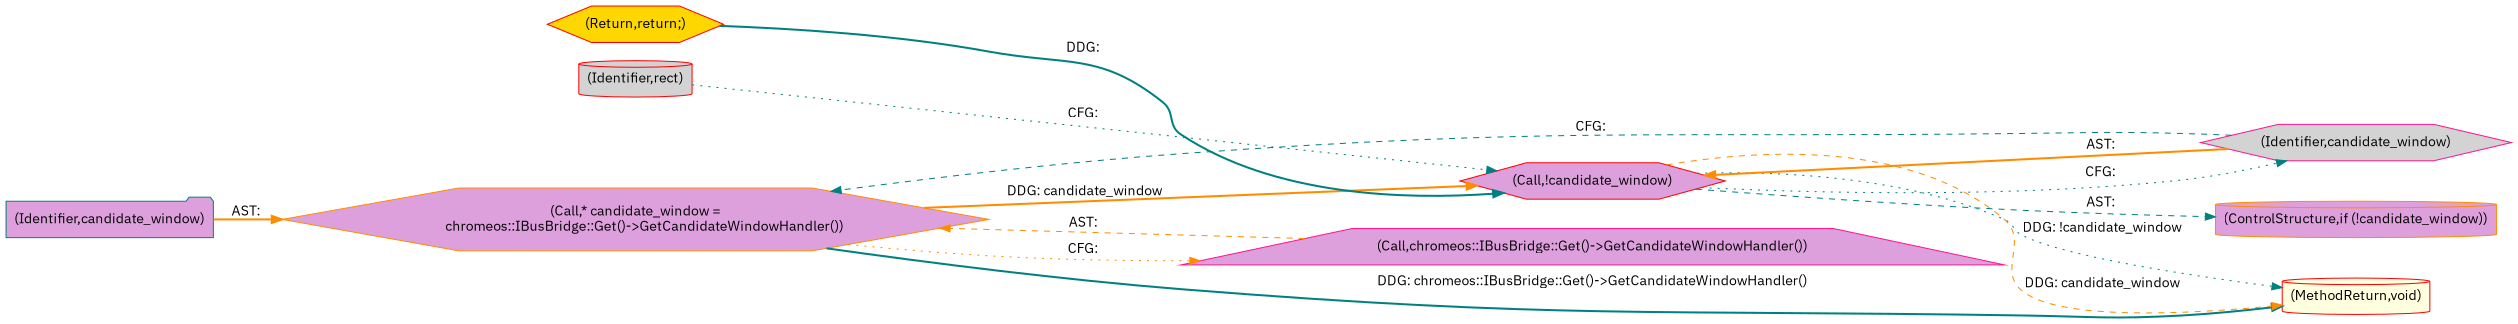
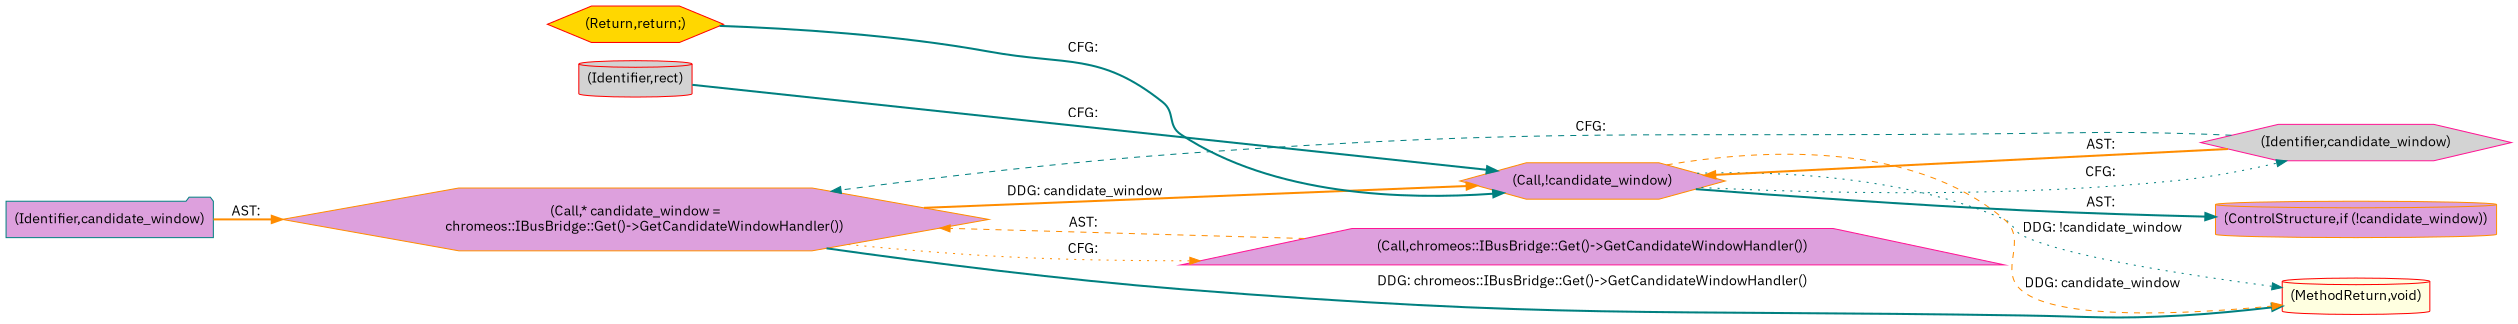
edge "(Return,return;)" -> "(Call,!candidate_window)": label "DDG: " -> "CFG: "
edge "(Identifier,rect)" -> "(Call,!candidate_window)": style dotted -> bold
node "(Call,!candidate_window)": color red -> darkorange
edge "(Call,!candidate_window)" -> "(ControlStructure,if (!candidate_window))": style dashed -> bold
